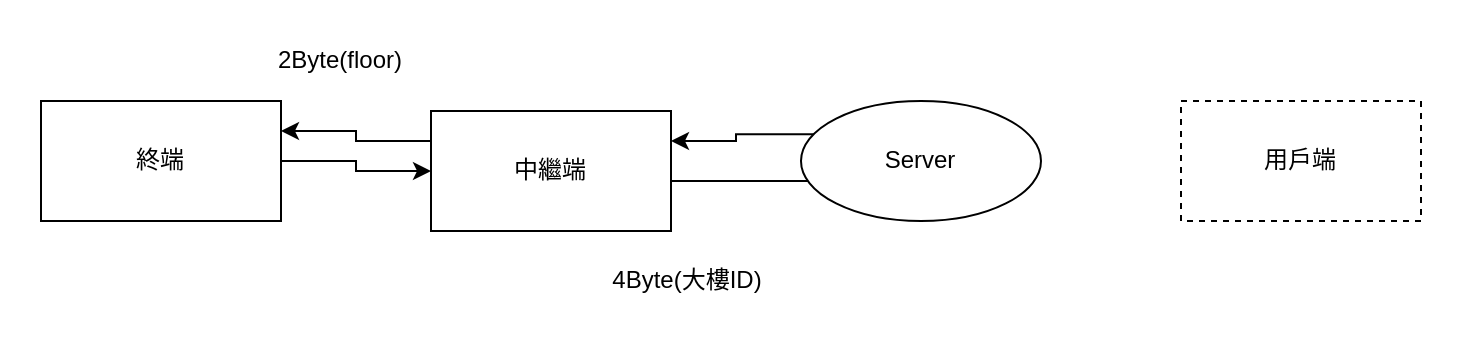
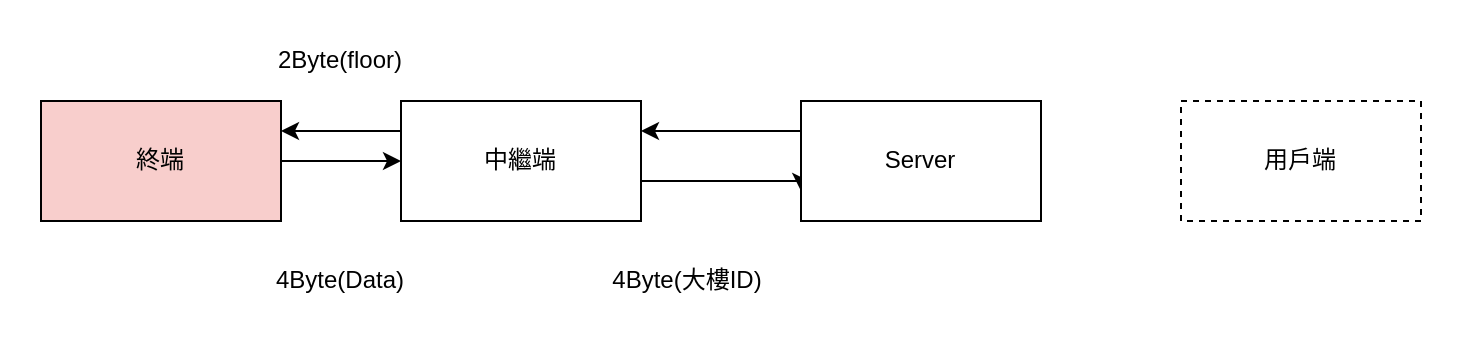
node "終端": fillcolor #ffffff -> #f8cecc
node "Server": shape ellipse -> rectangle
node "中繼端": moved (551, 171) -> (521, 161)
node "4Byte(Data)": added
